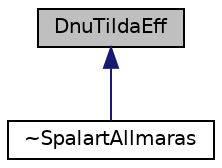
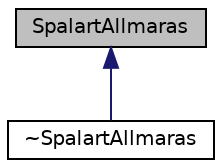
node "DnuTildaEff": label "DnuTildaEff" -> "SpalartAllmaras"
